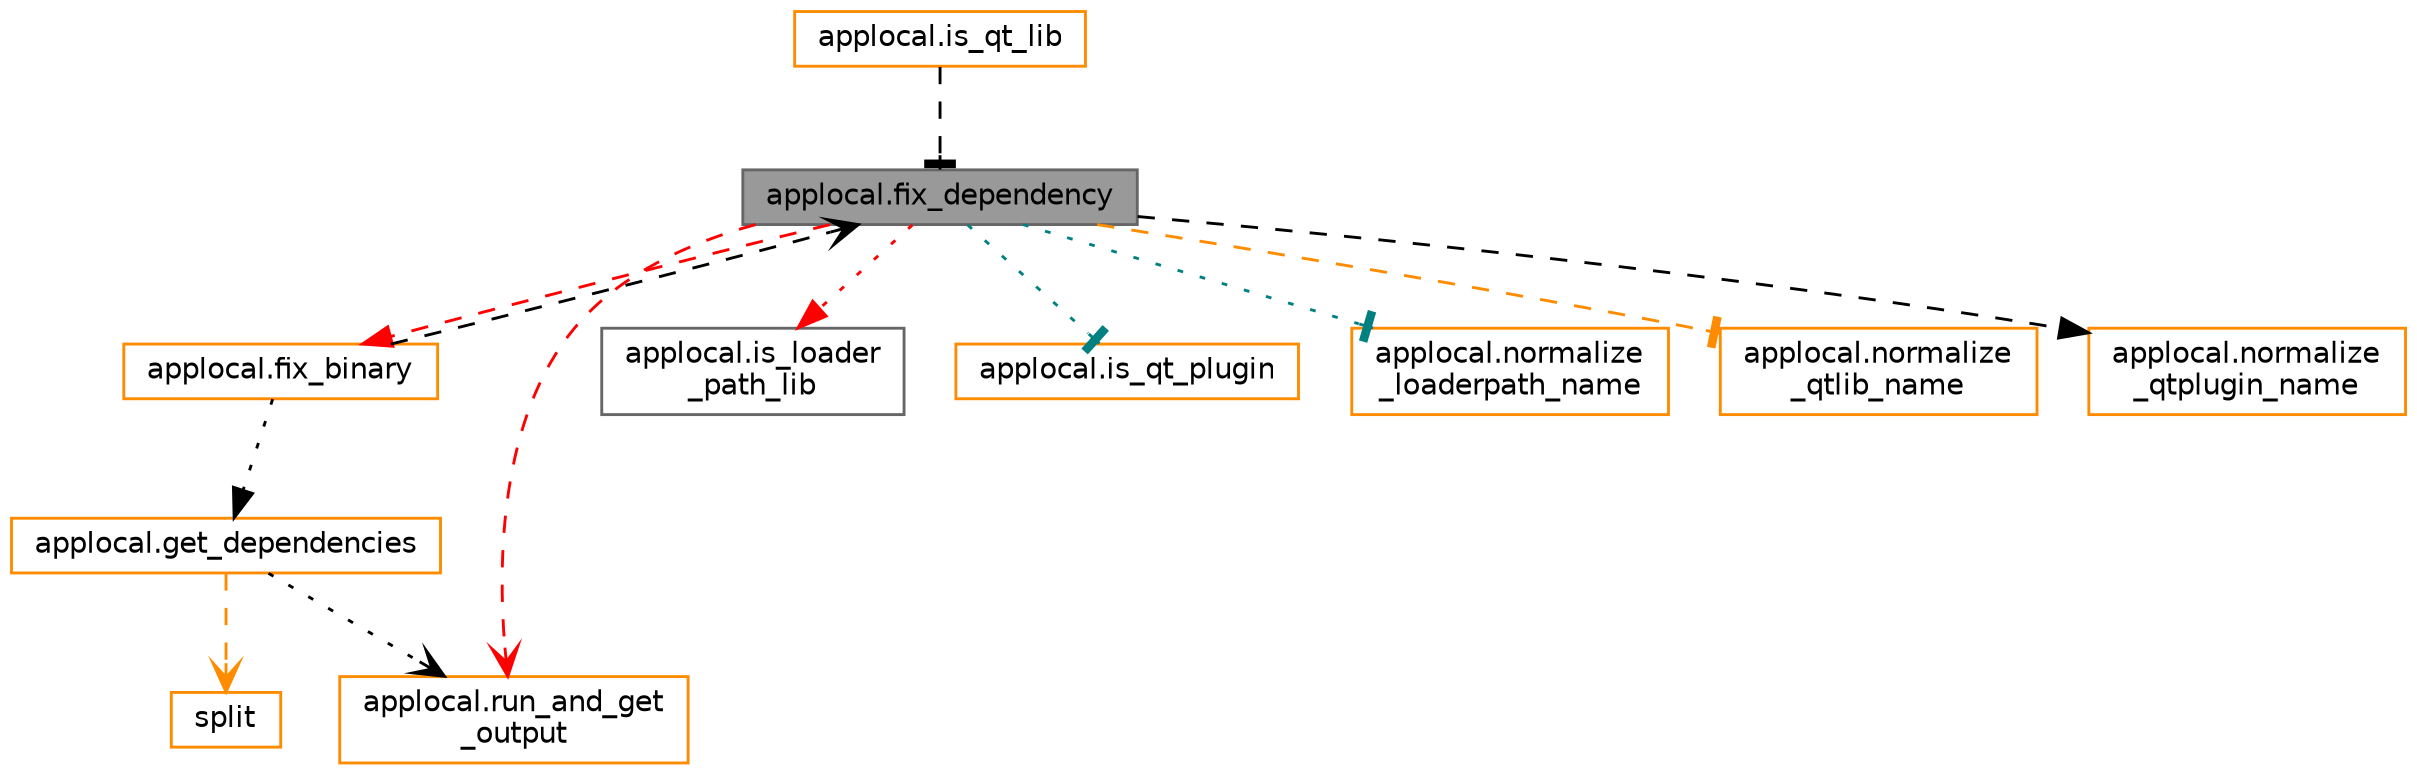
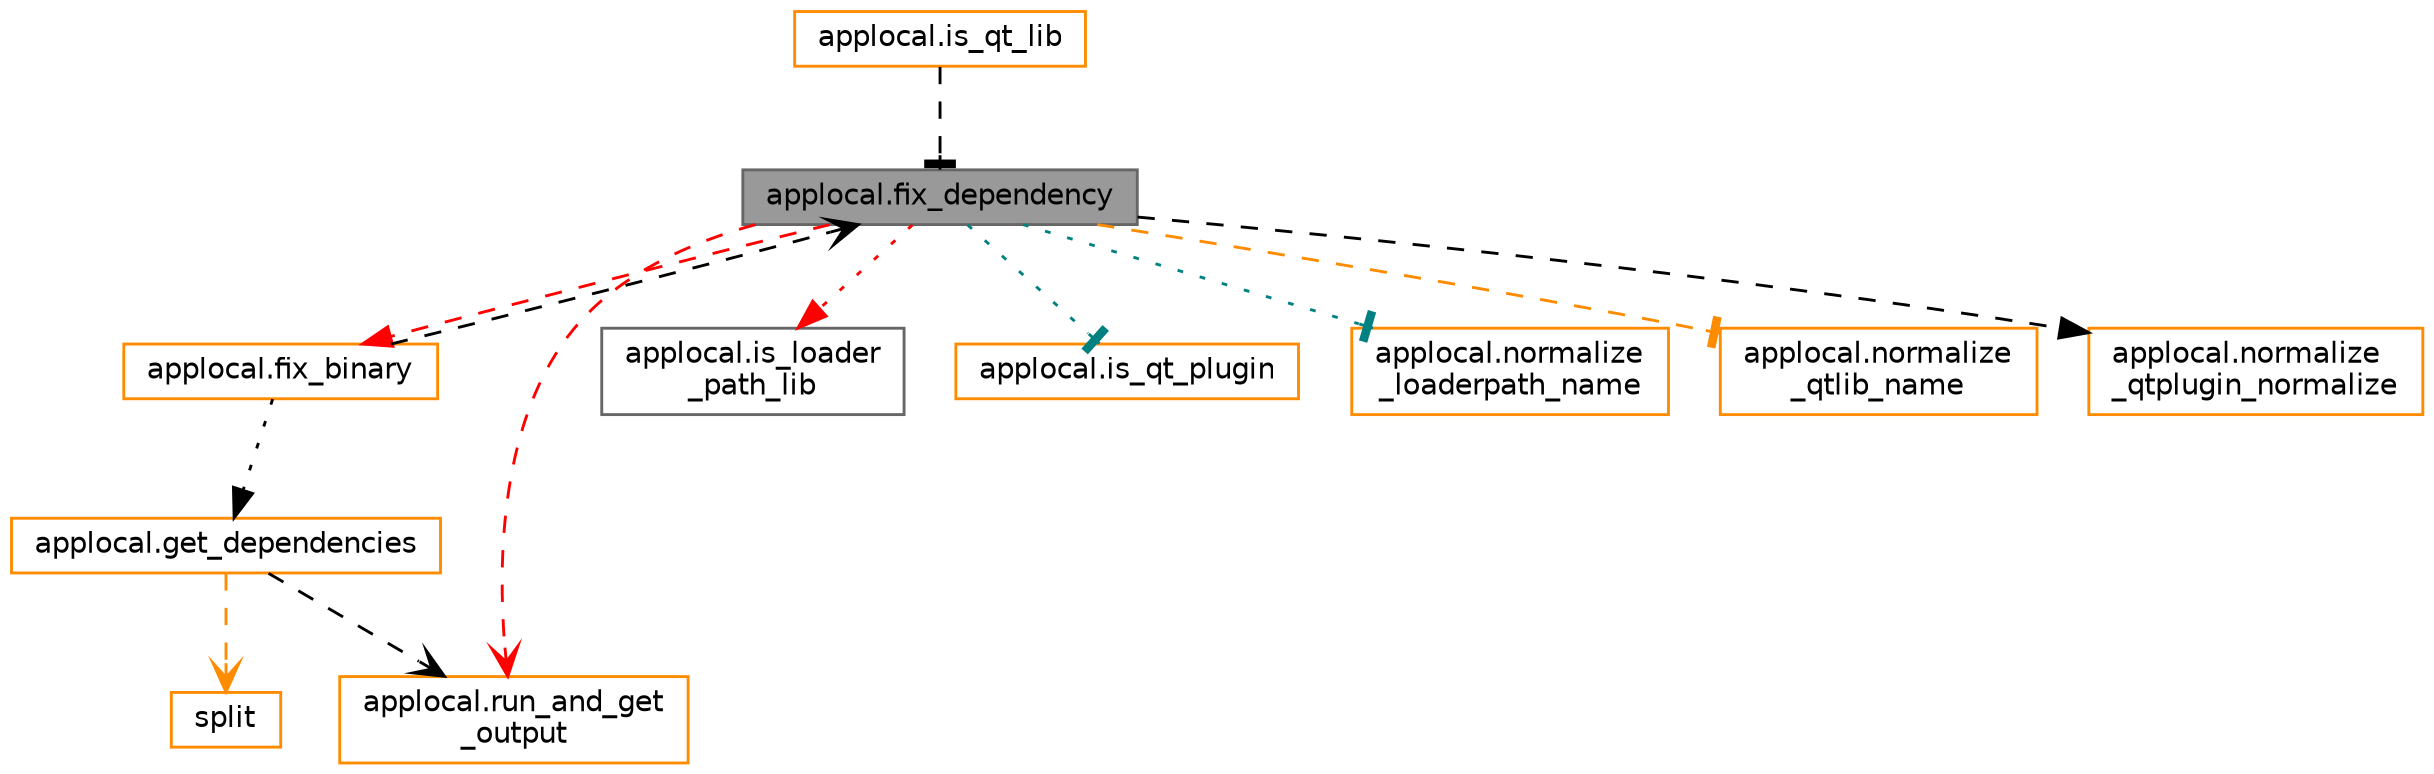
node "applocal.normalize _qtplugin_name": label "applocal.normalize _qtplugin_name" -> "applocal.normalize _qtplugin_normalize"
edge "applocal.get_dependencies" -> "applocal.run_and_get _output": style dotted -> dashed
